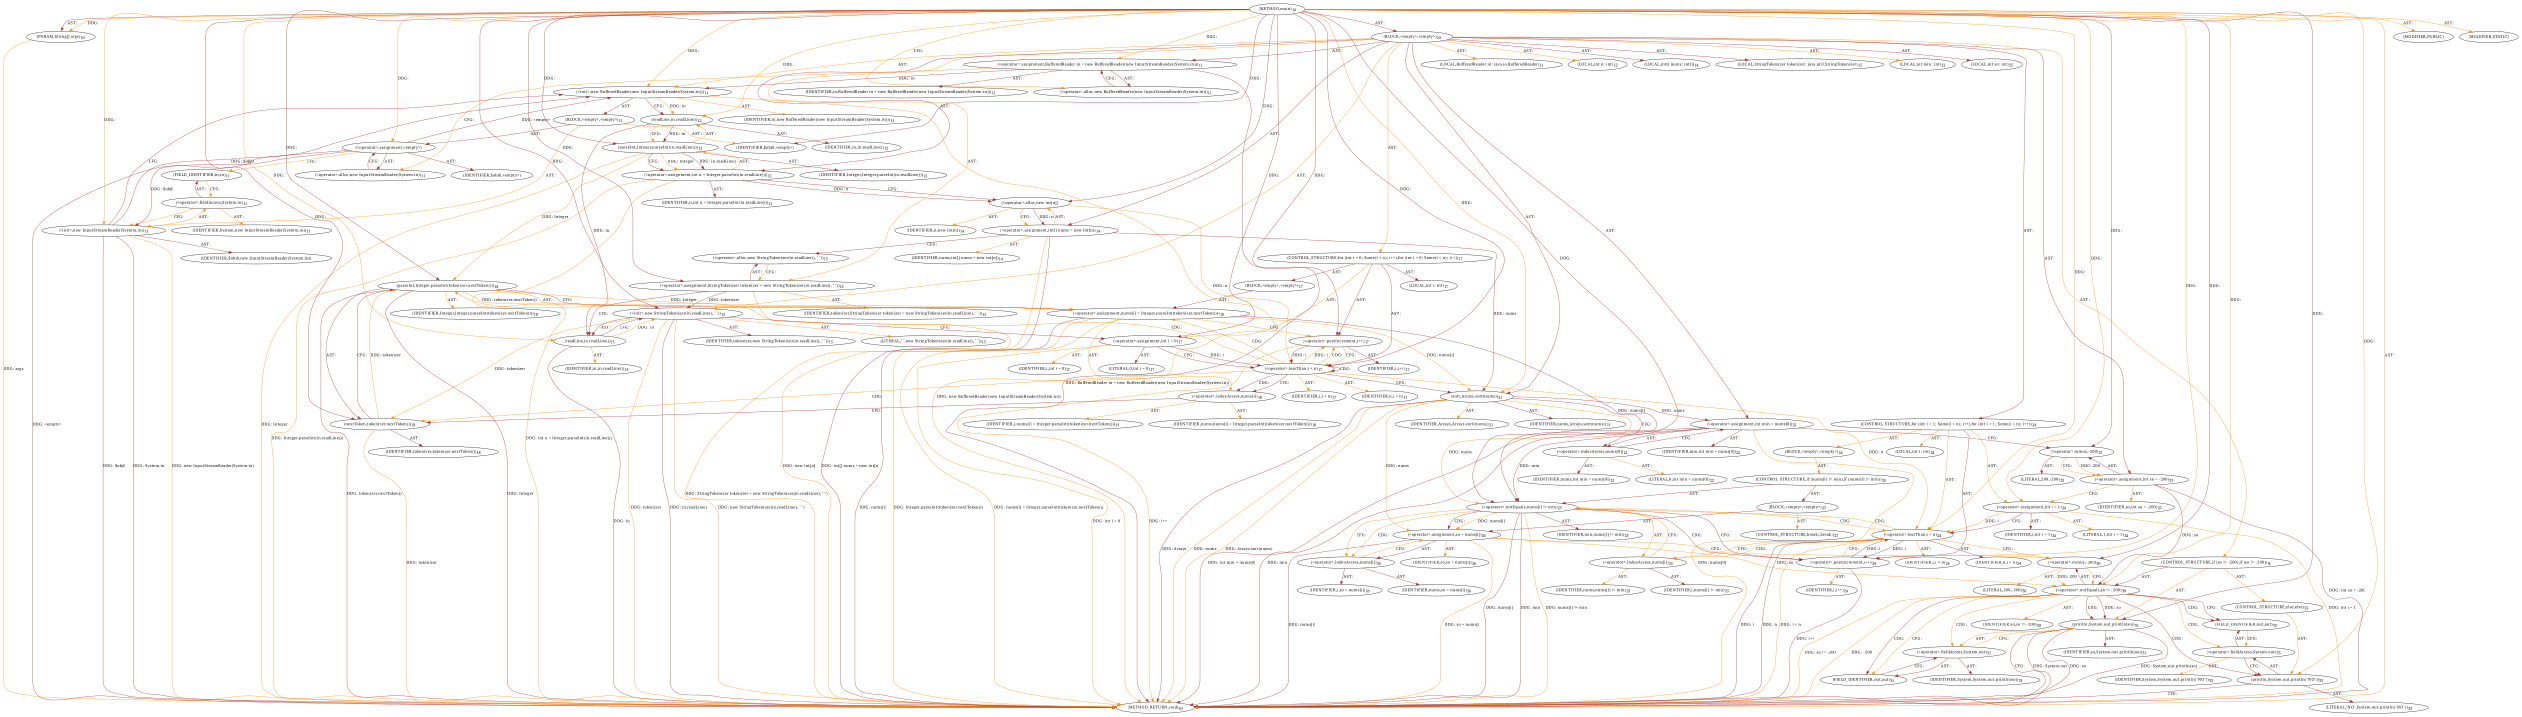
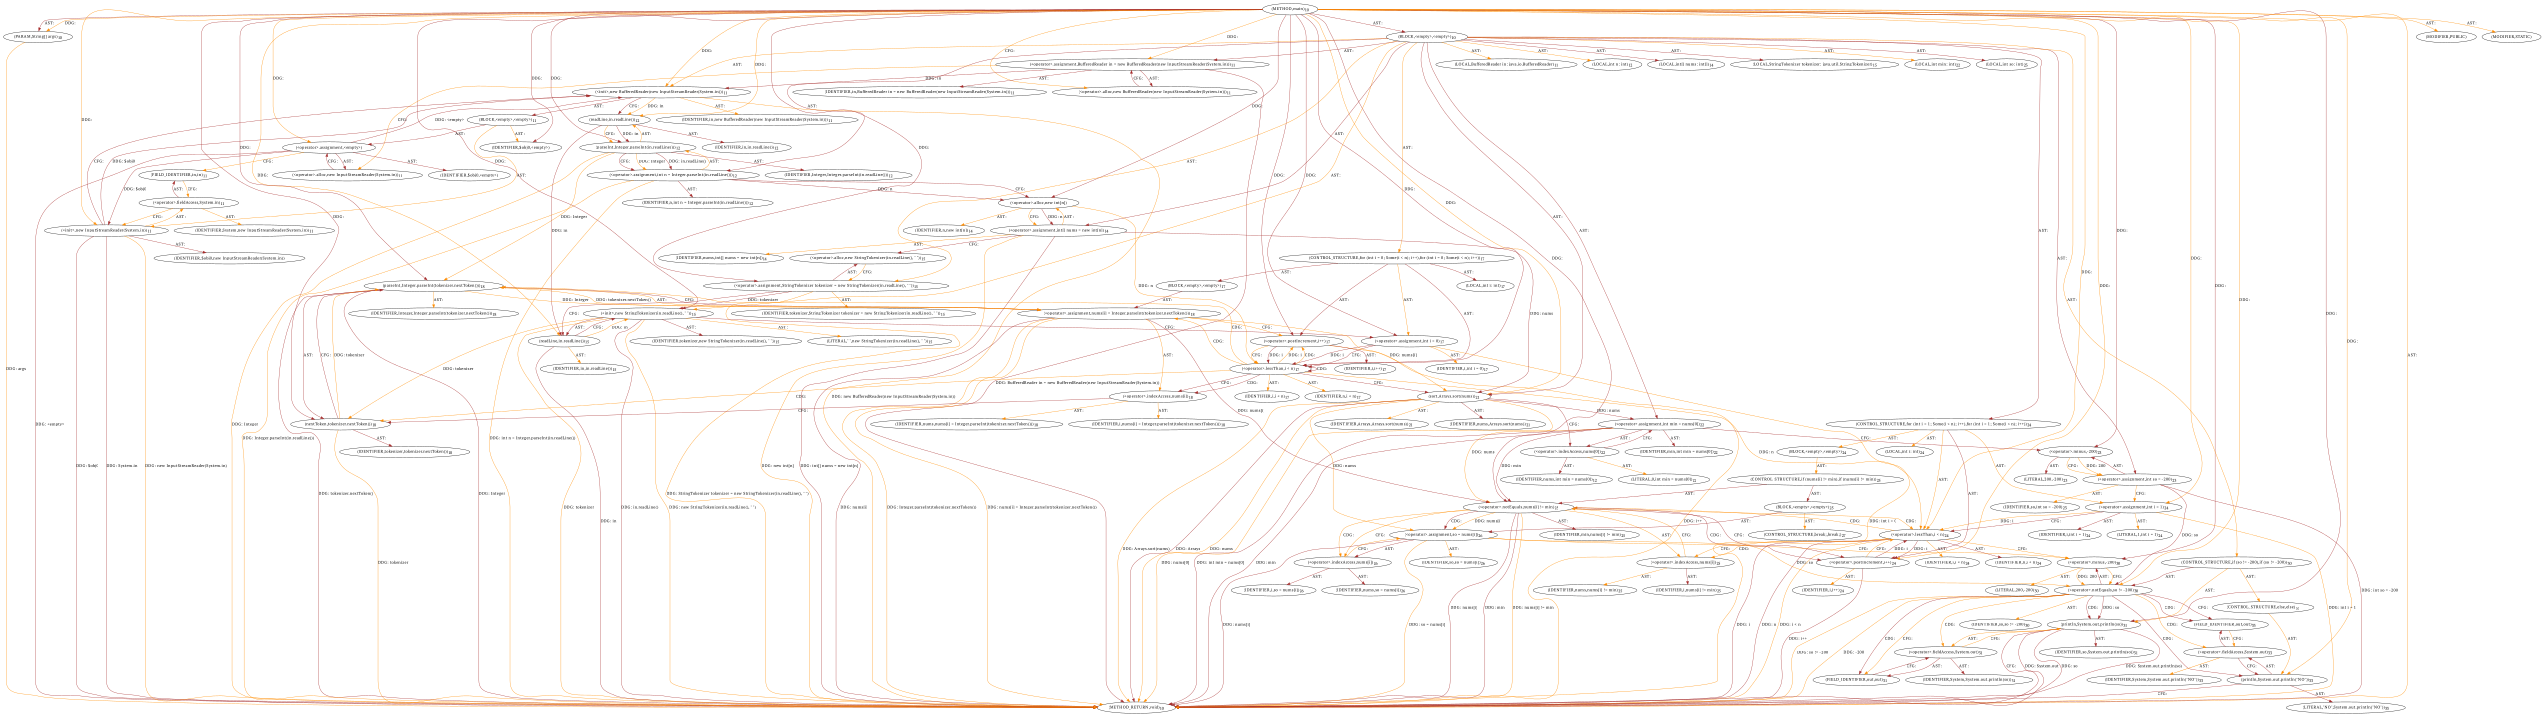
node "(LITERAL,0,int i = 0)": removed
